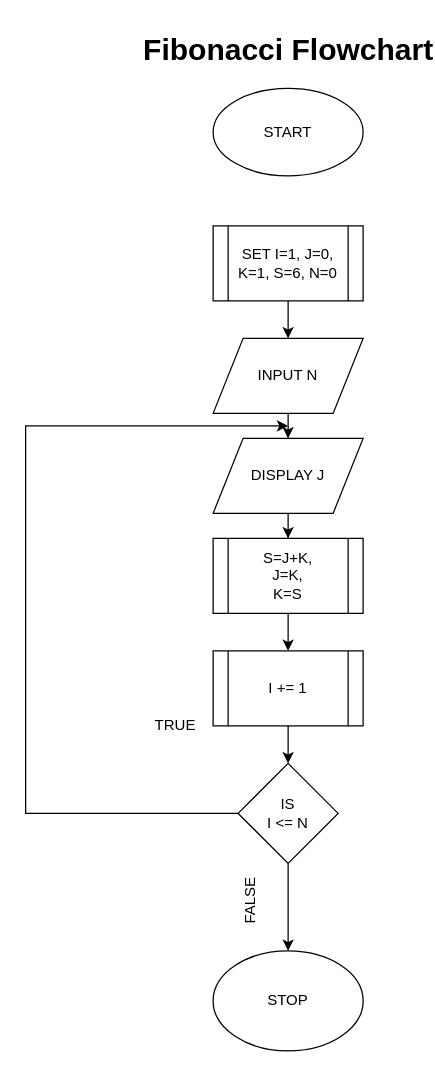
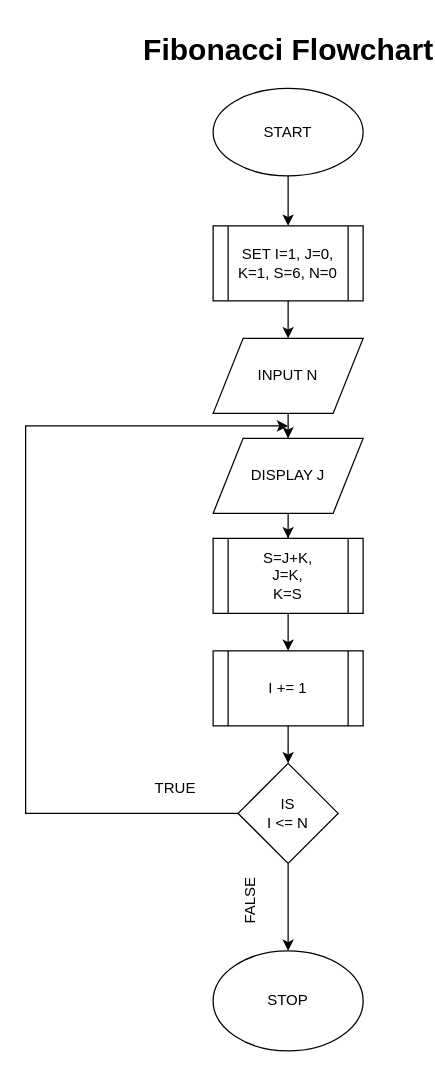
edge "START" -> "SET I=1, J=0, K=1, S=6, N=0": added
node "TRUE": moved (176, 726) -> (176, 788)
